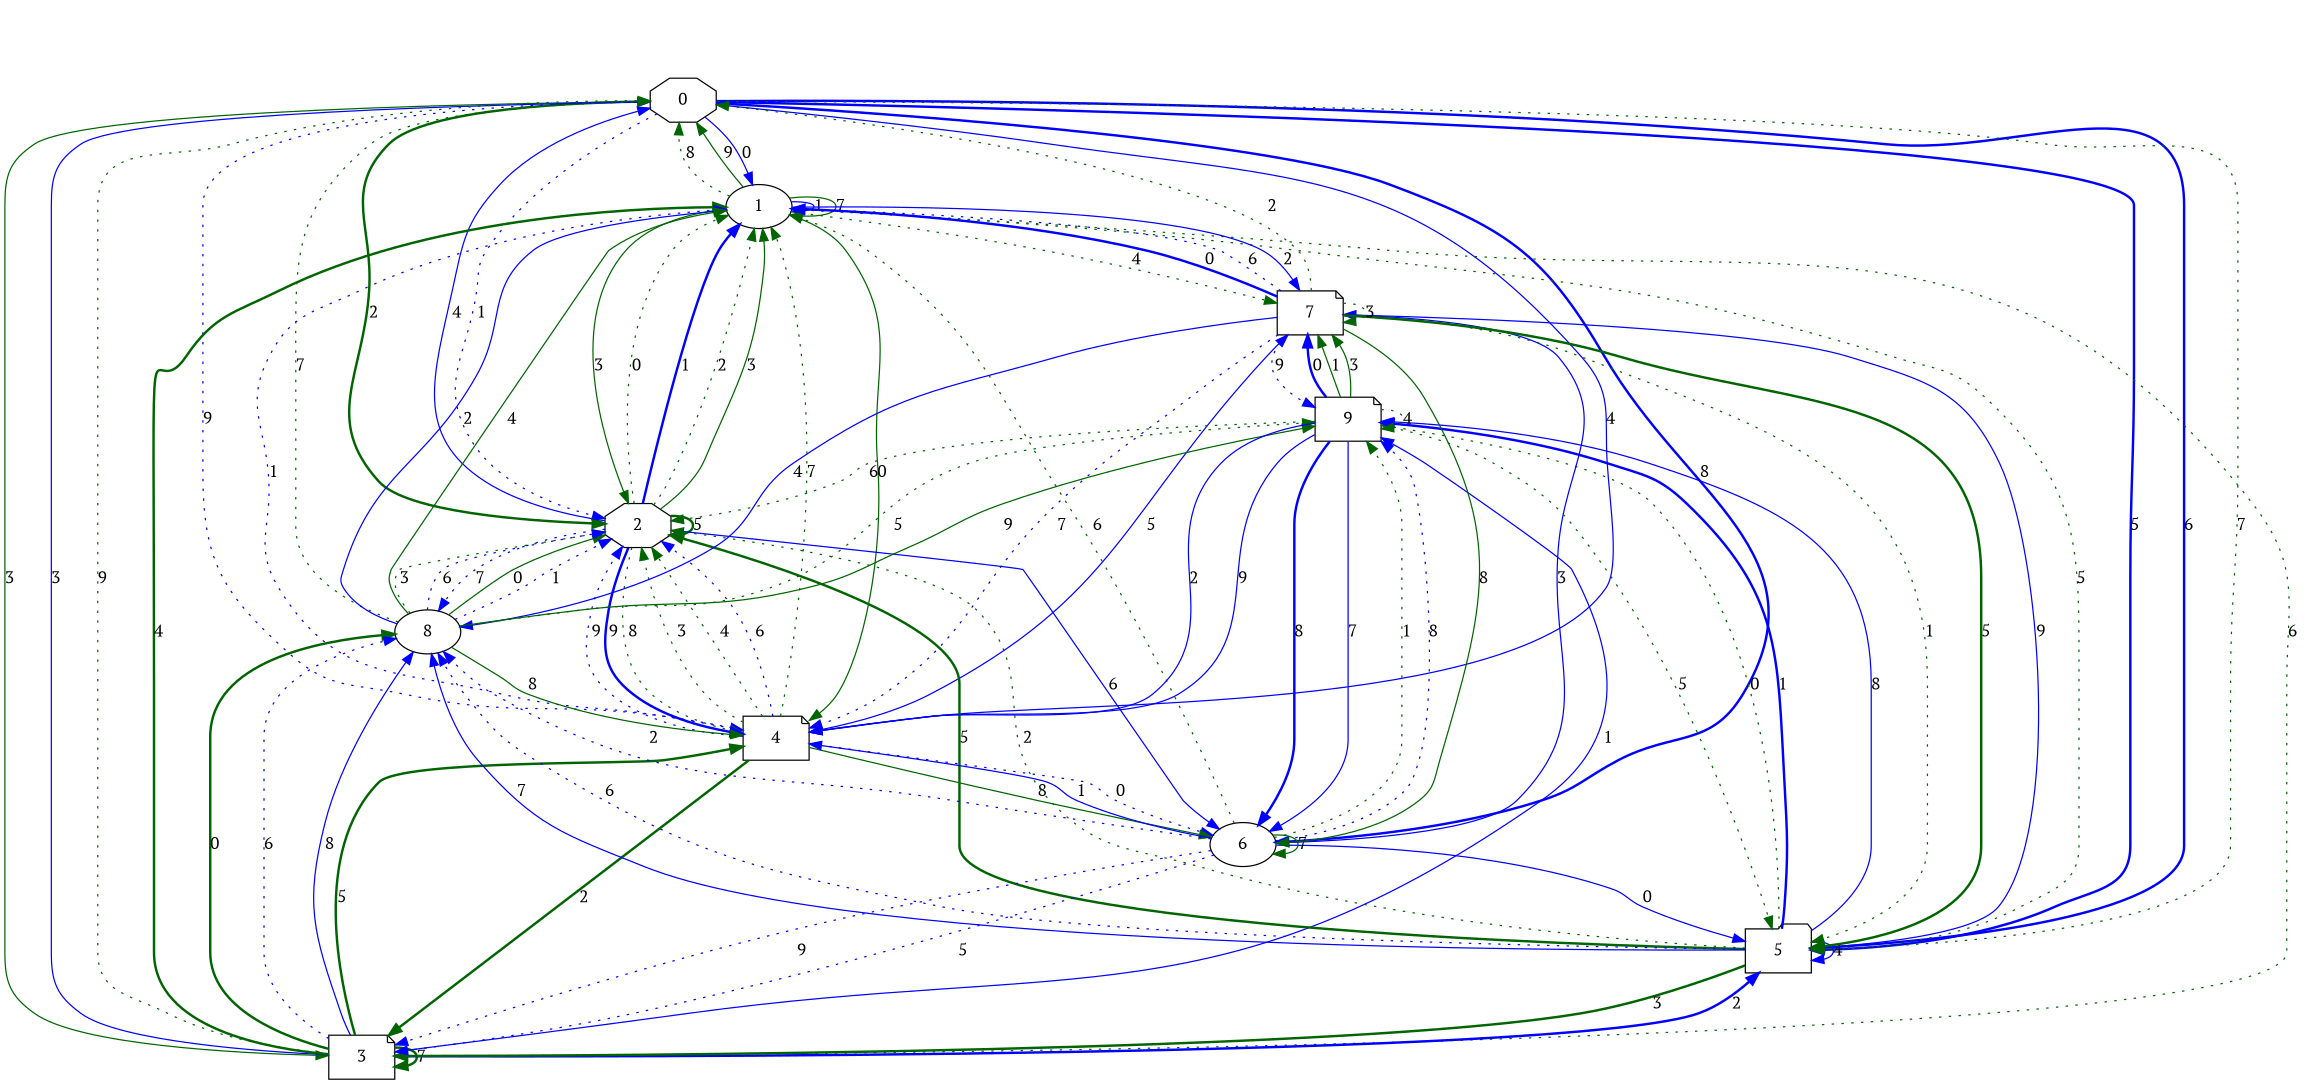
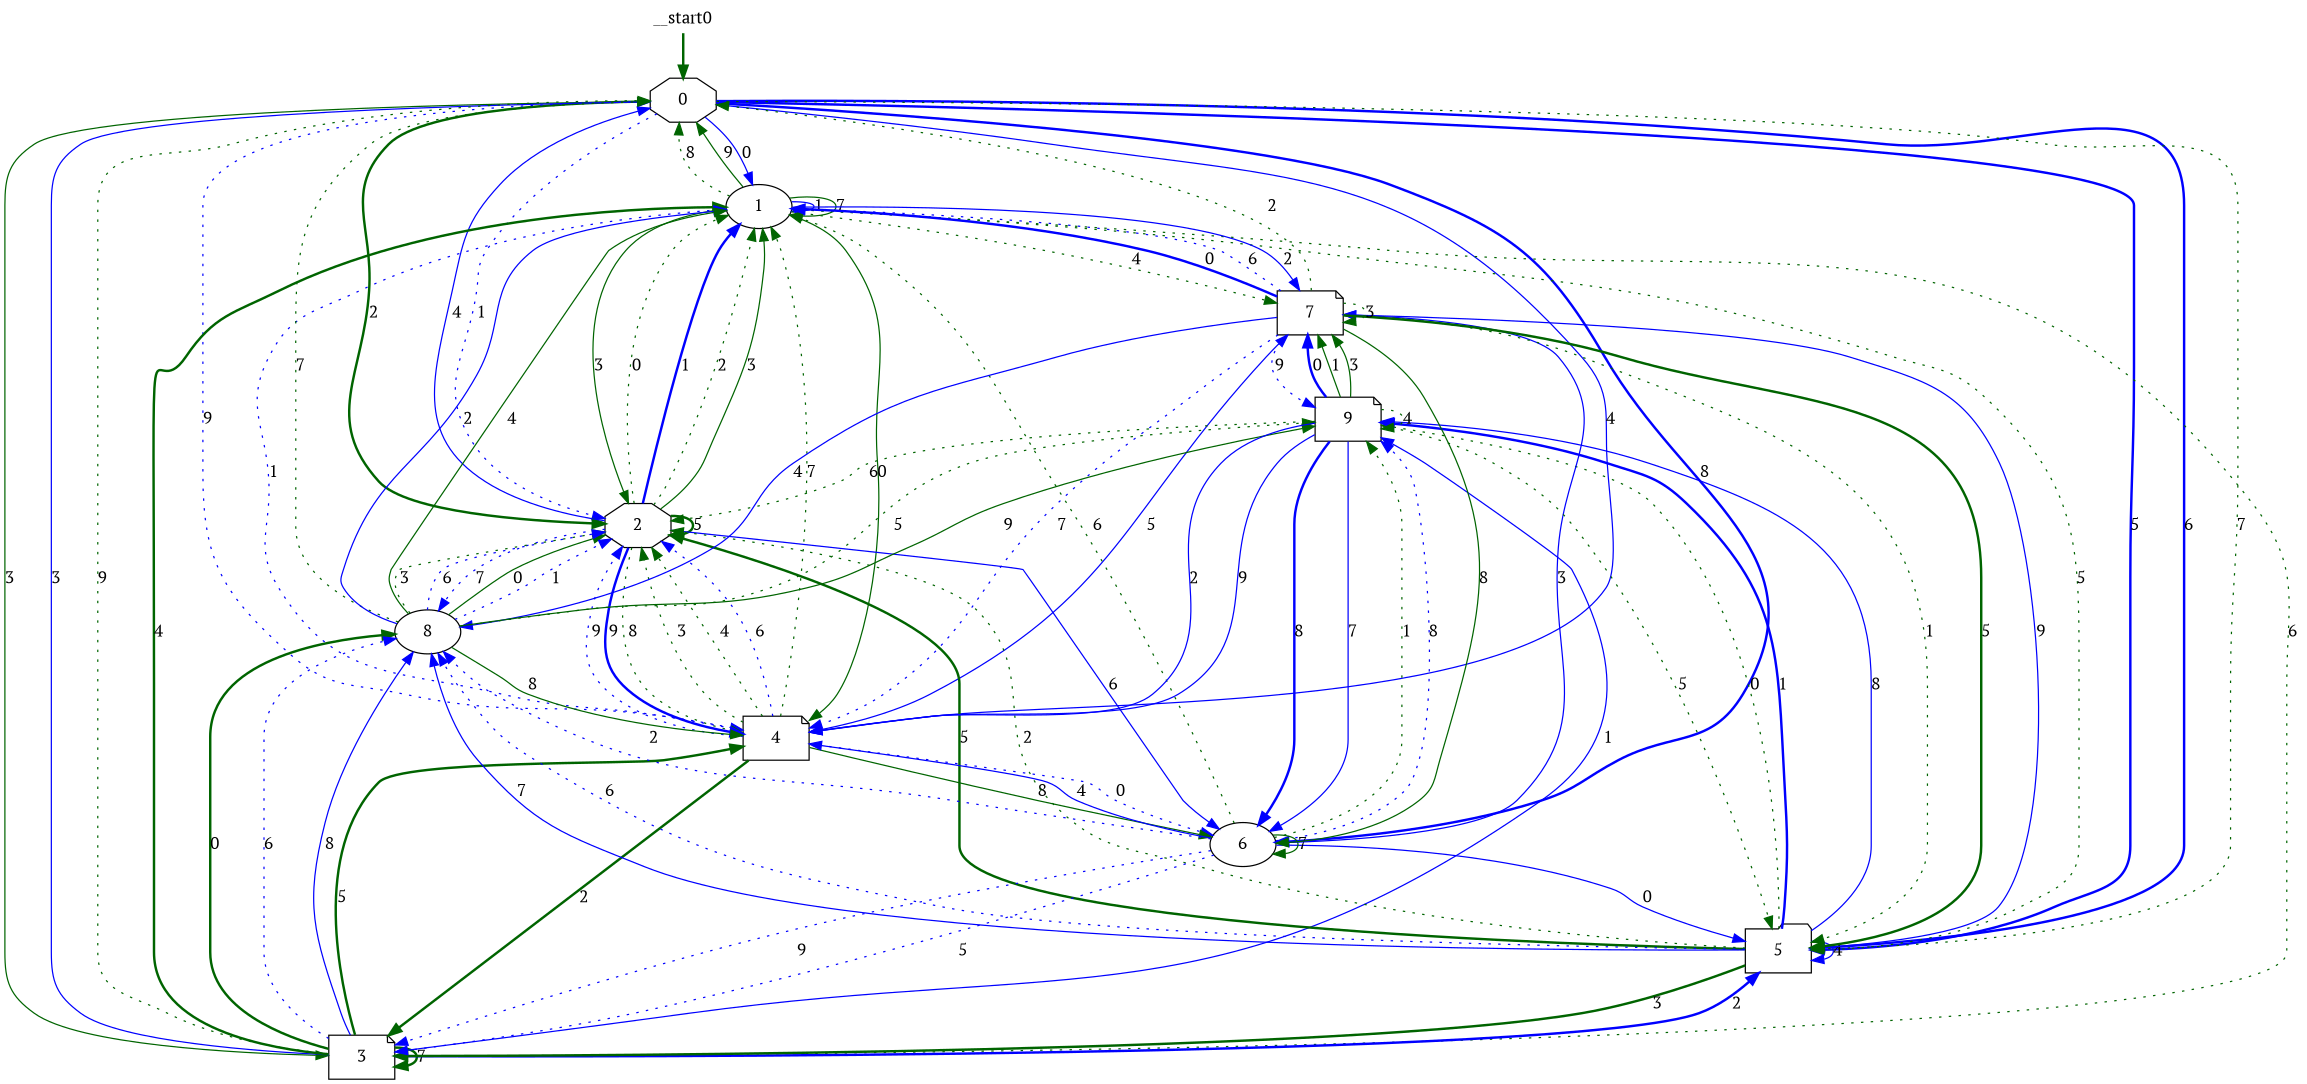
node "__start0": added
edge "6" -> "4": label "1" -> "4"
